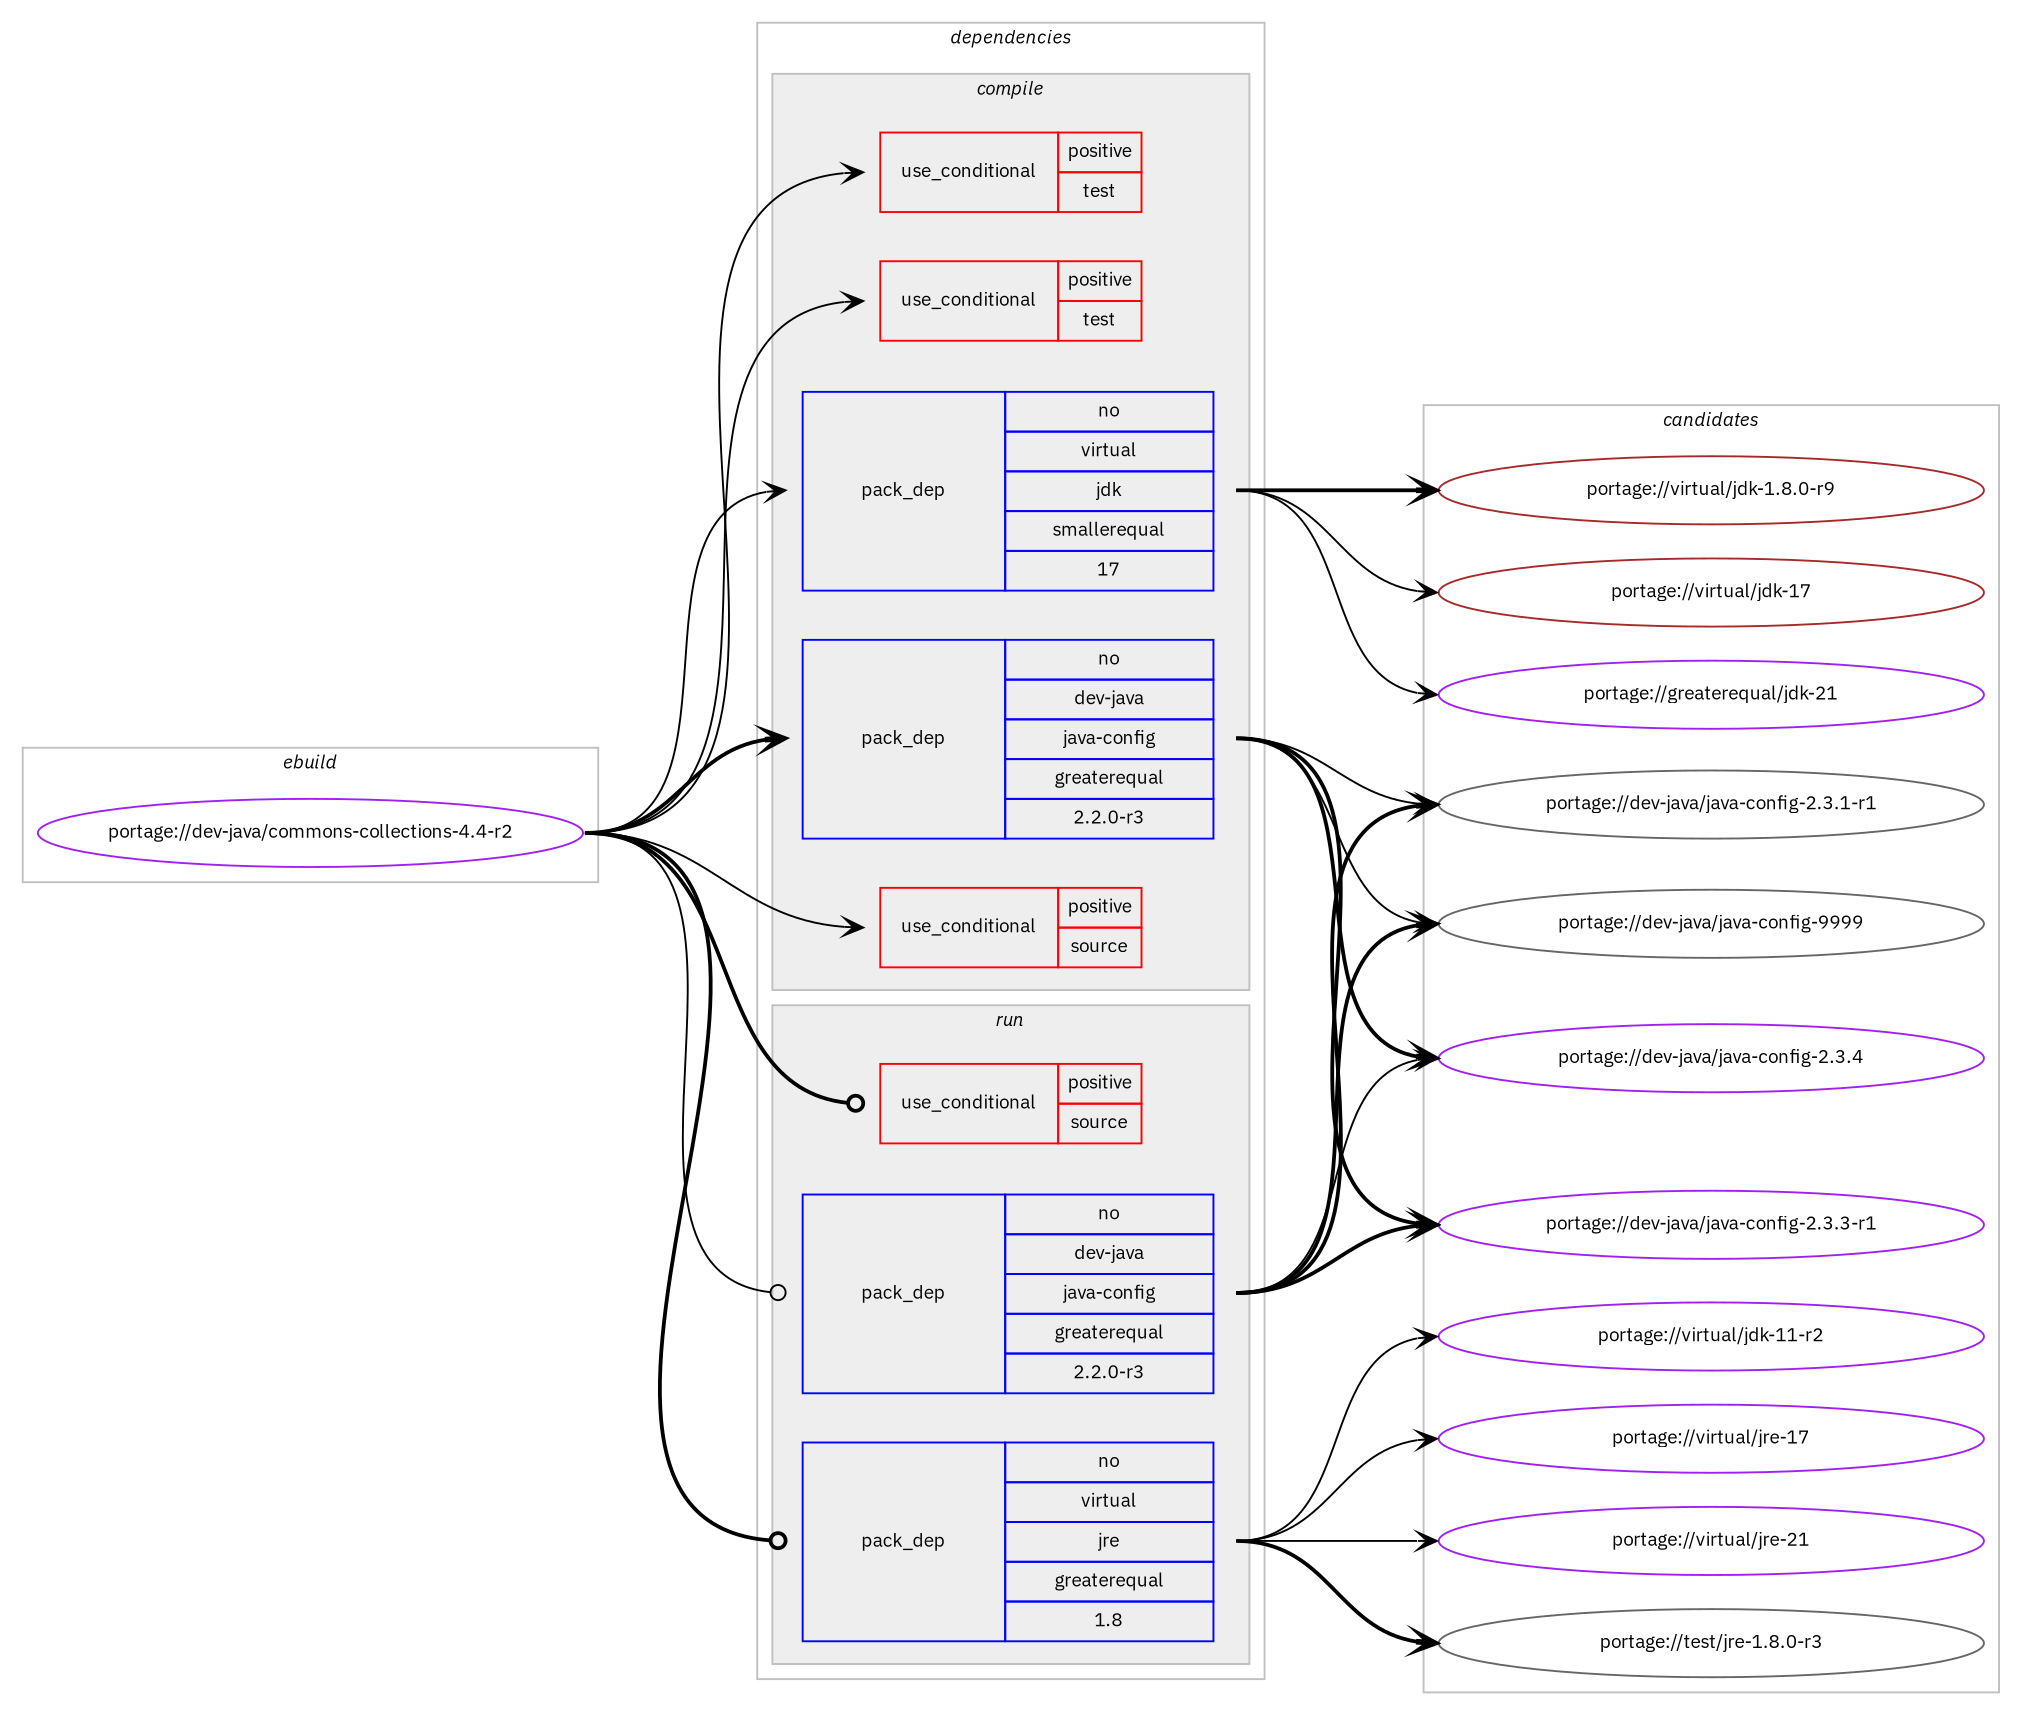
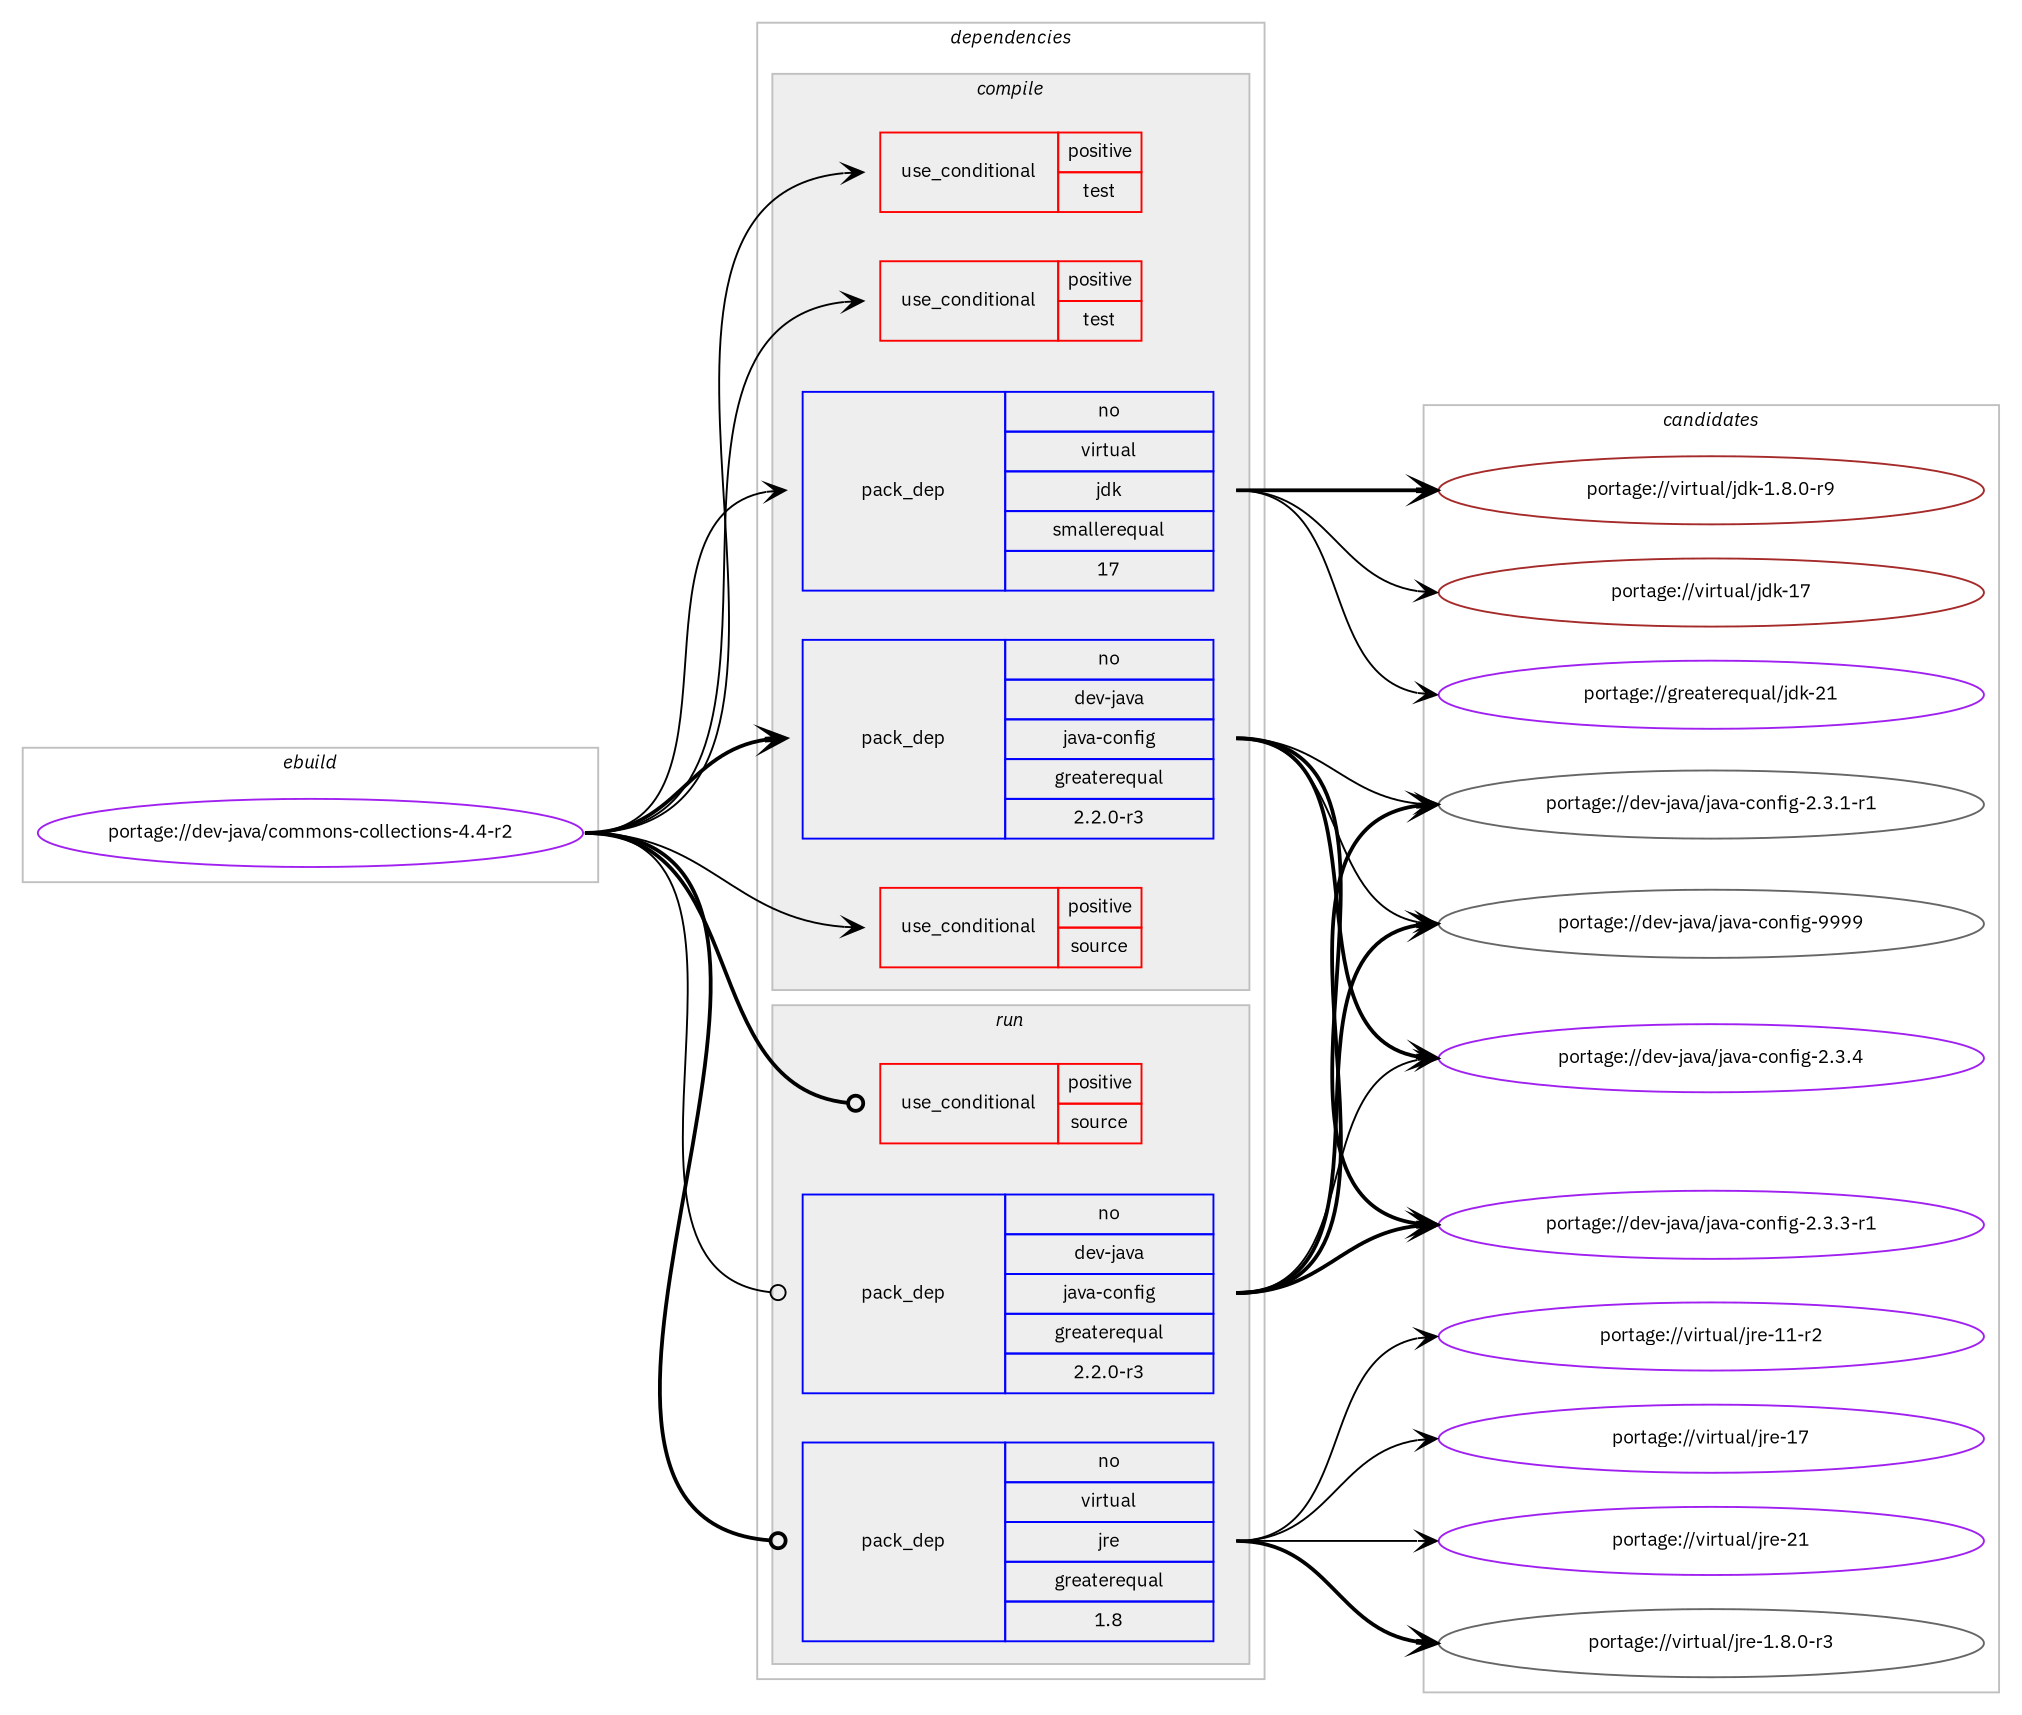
node "portage://virtual/jdk-11-r2": label "portage://virtual/jdk-11-r2" -> "portage://virtual/jre-11-r2"
node "portage://test/jre-1.8.0-r3": label "portage://test/jre-1.8.0-r3" -> "portage://virtual/jre-1.8.0-r3"
